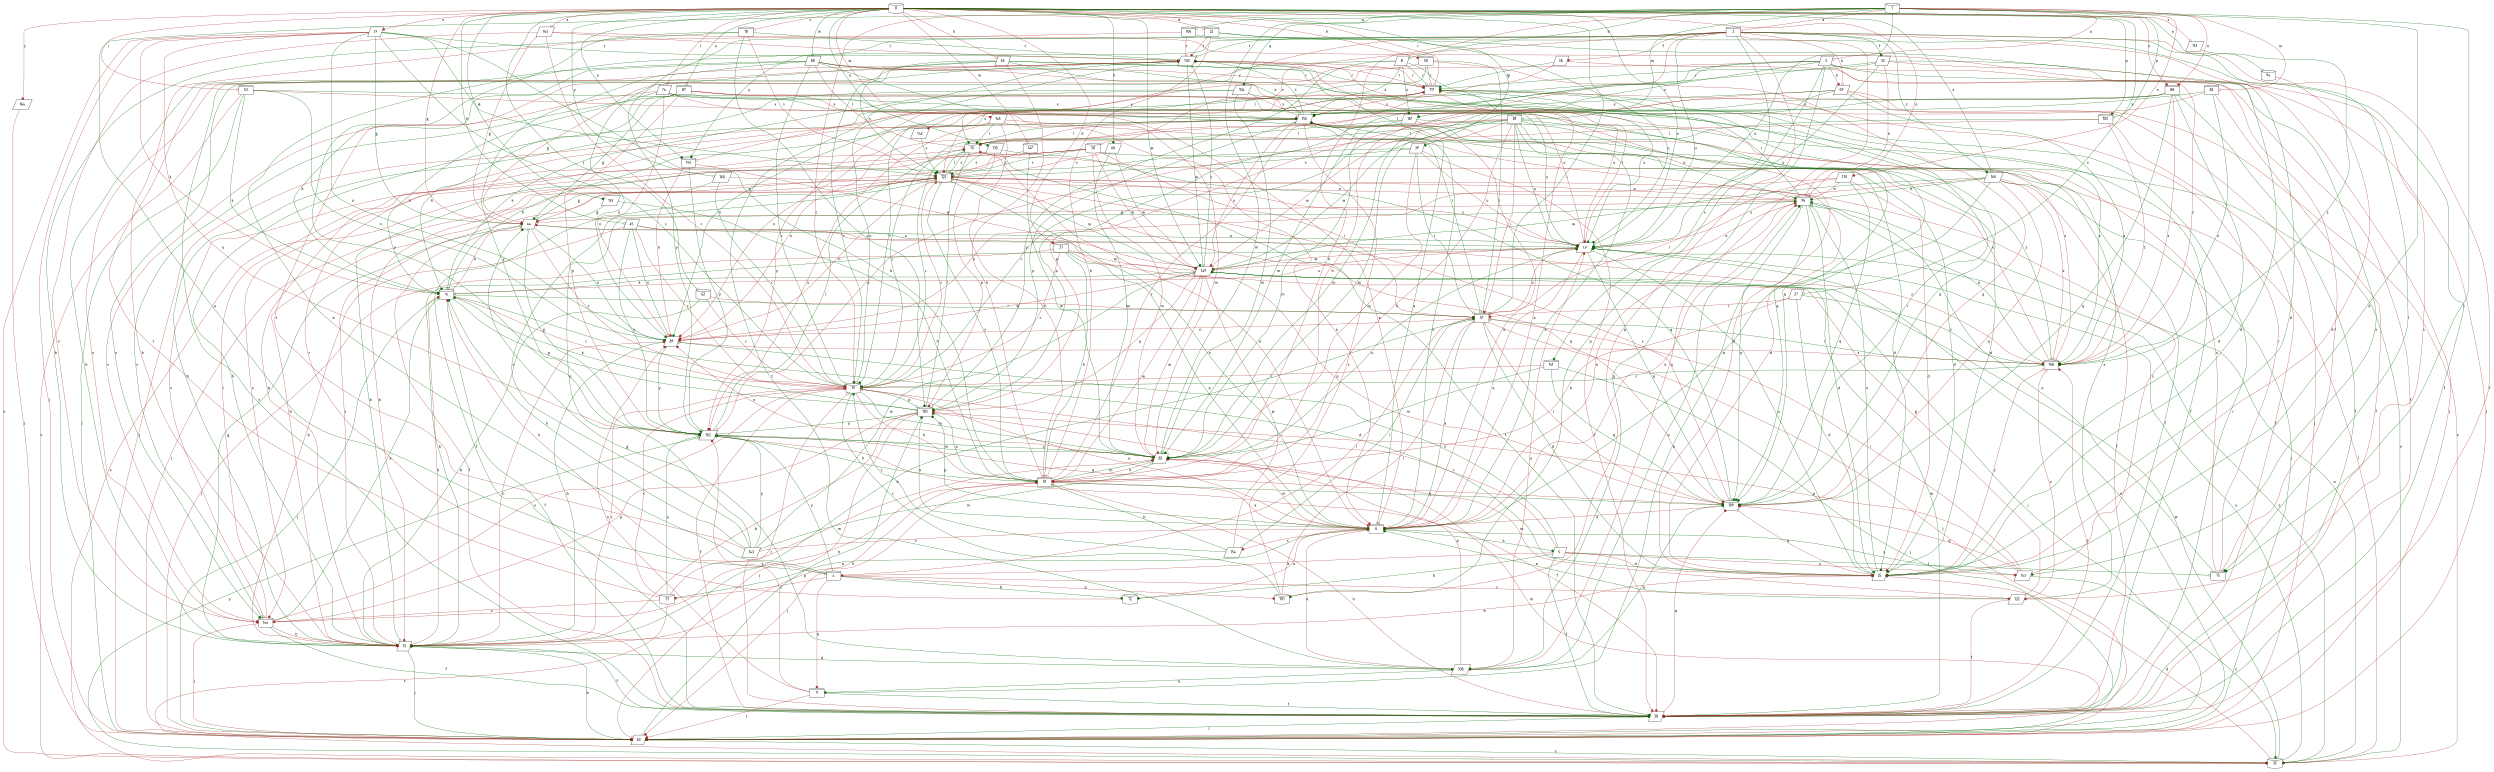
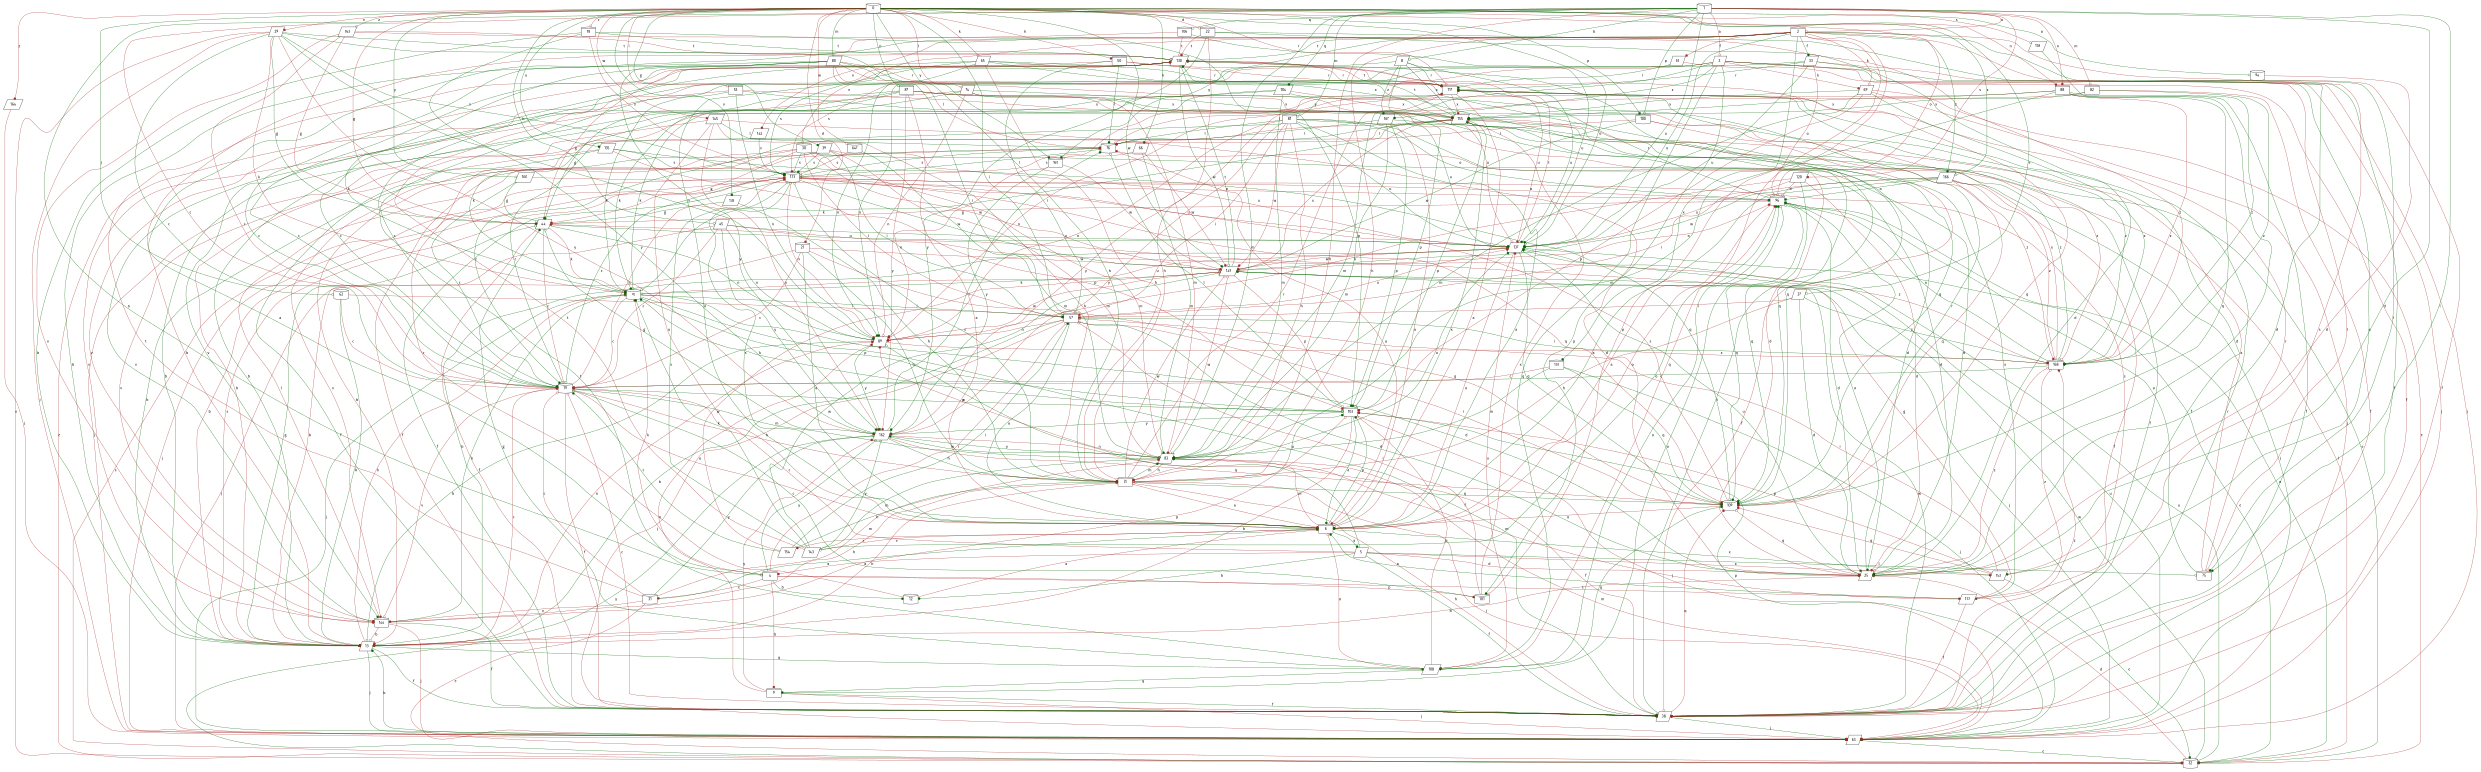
edge "53" -> "63": removed, label "j"
